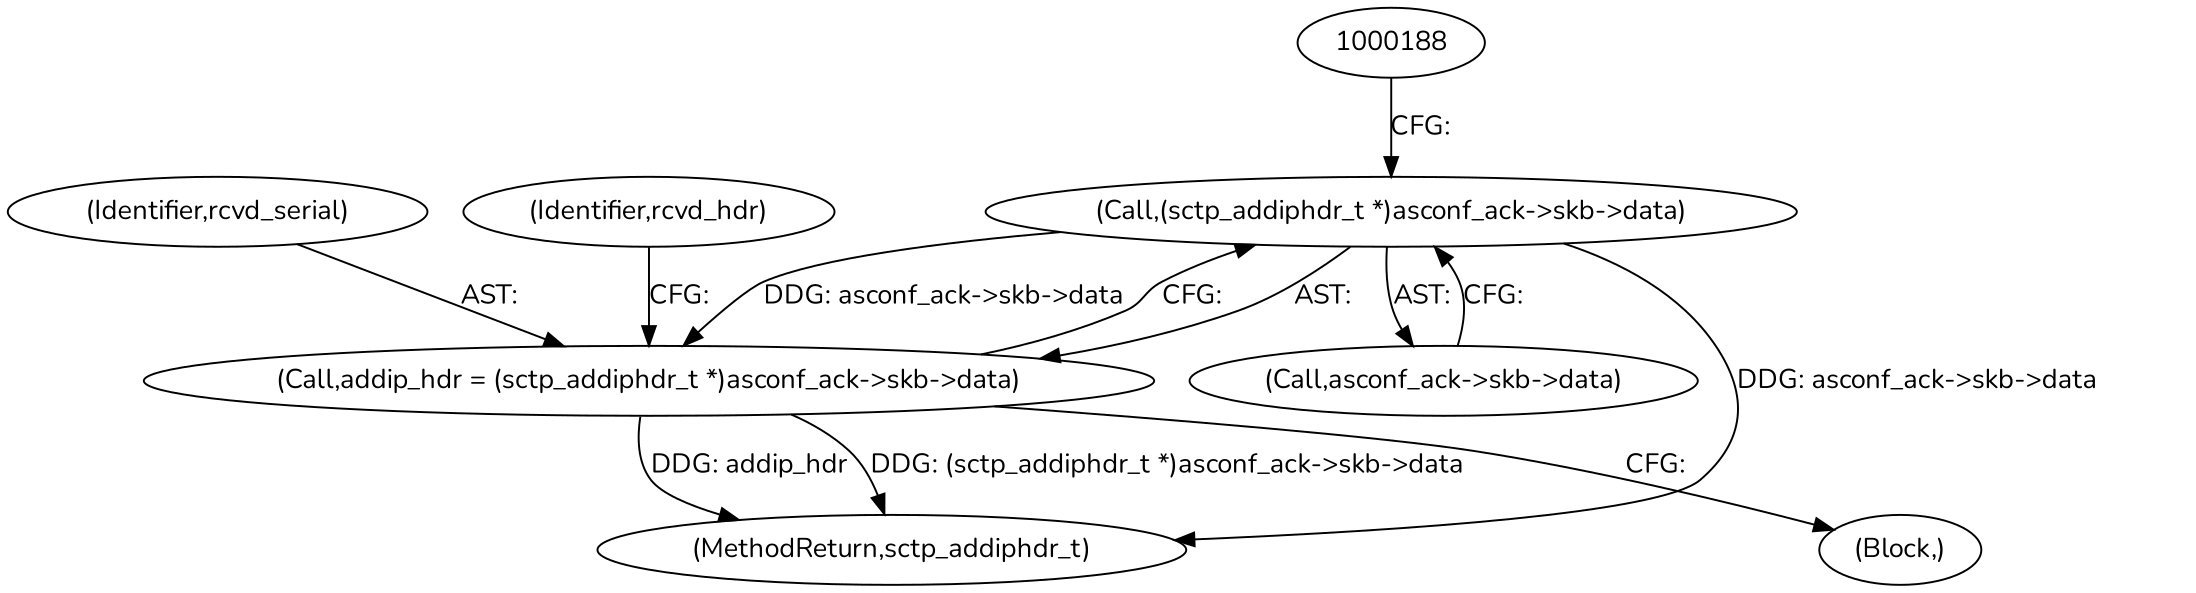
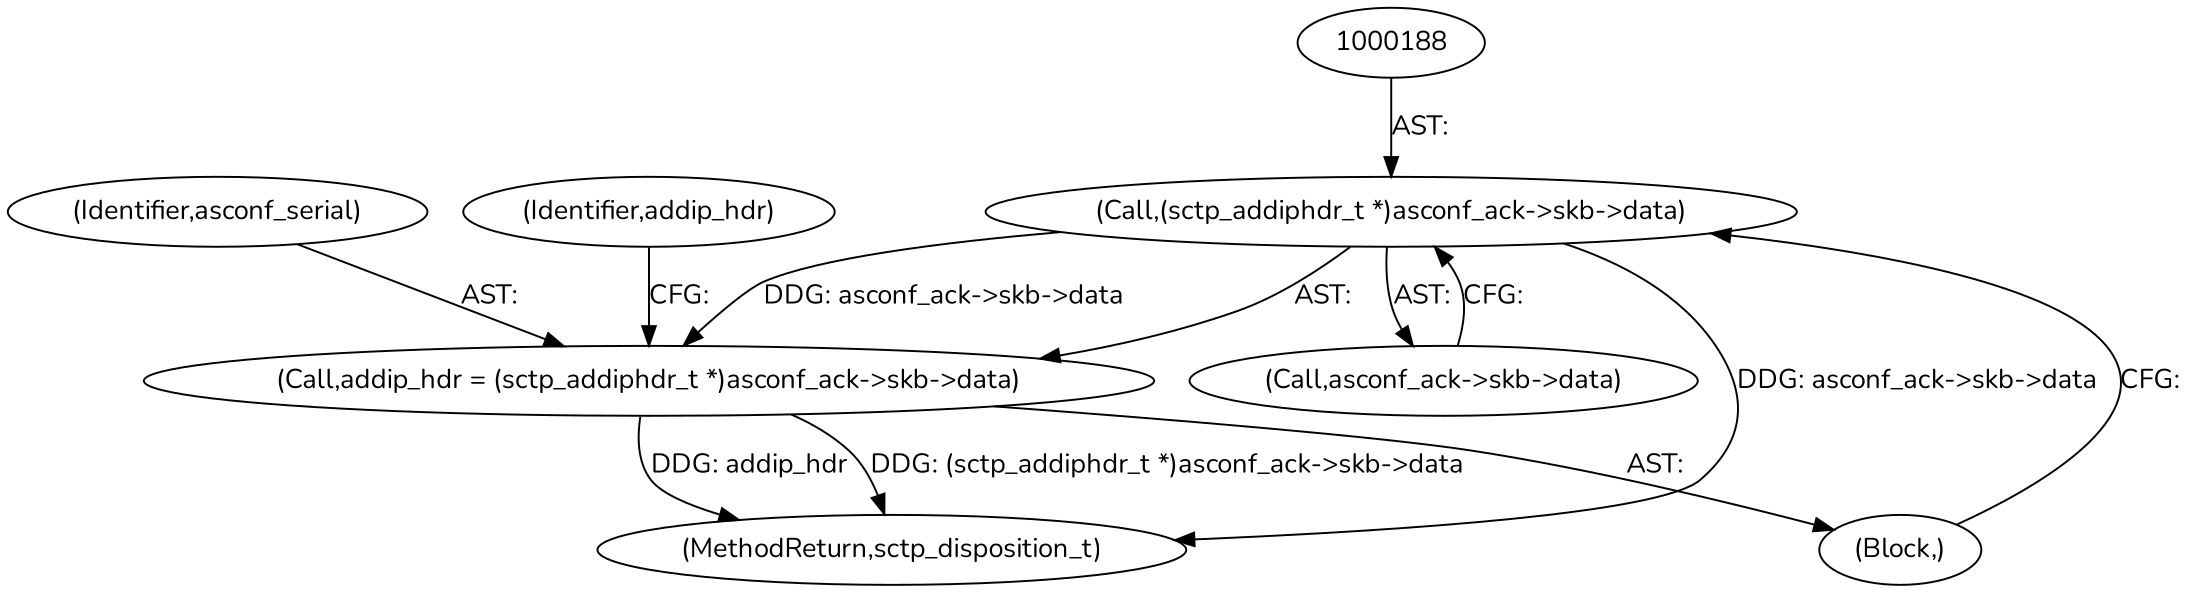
edge "1000188" -> "(Call,(sctp_addiphdr_t *)asconf_ack->skb->data)": label "CFG: " -> "AST: "
node "(Identifier,rcvd_serial)": label "(Identifier,rcvd_serial)" -> "(Identifier,asconf_serial)"
node "(Identifier,rcvd_hdr)": label "(Identifier,rcvd_hdr)" -> "(Identifier,addip_hdr)"
edge "(Call,addip_hdr = (sctp_addiphdr_t *)asconf_ack->skb->data)" -> "(Call,(sctp_addiphdr_t *)asconf_ack->skb->data)": now "(Block,)" -> "(Call,(sctp_addiphdr_t *)asconf_ack->skb->data)"
edge "(Call,addip_hdr = (sctp_addiphdr_t *)asconf_ack->skb->data)" -> "(Block,)": label "CFG: " -> "AST: "
node "(MethodReturn,sctp_addiphdr_t)": label "(MethodReturn,sctp_addiphdr_t)" -> "(MethodReturn,sctp_disposition_t)"
